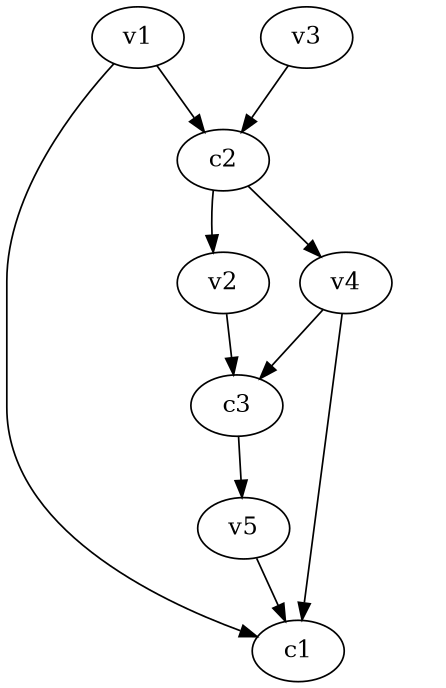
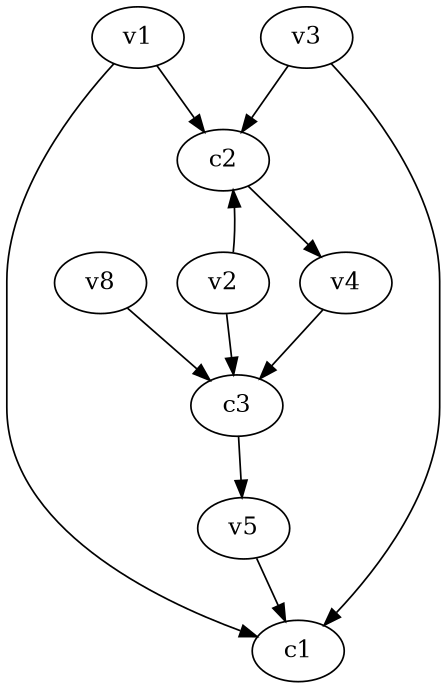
edge "c2" -> "v2": reversed
node "v8": added
edge "v4" -> "c1": now "v3" -> "c1"
